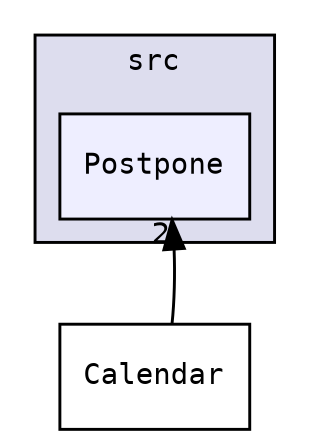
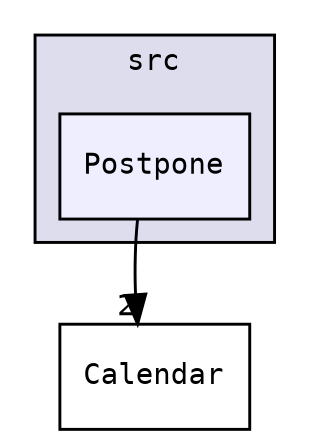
edge "Calendar" -> "Postpone": reversed
